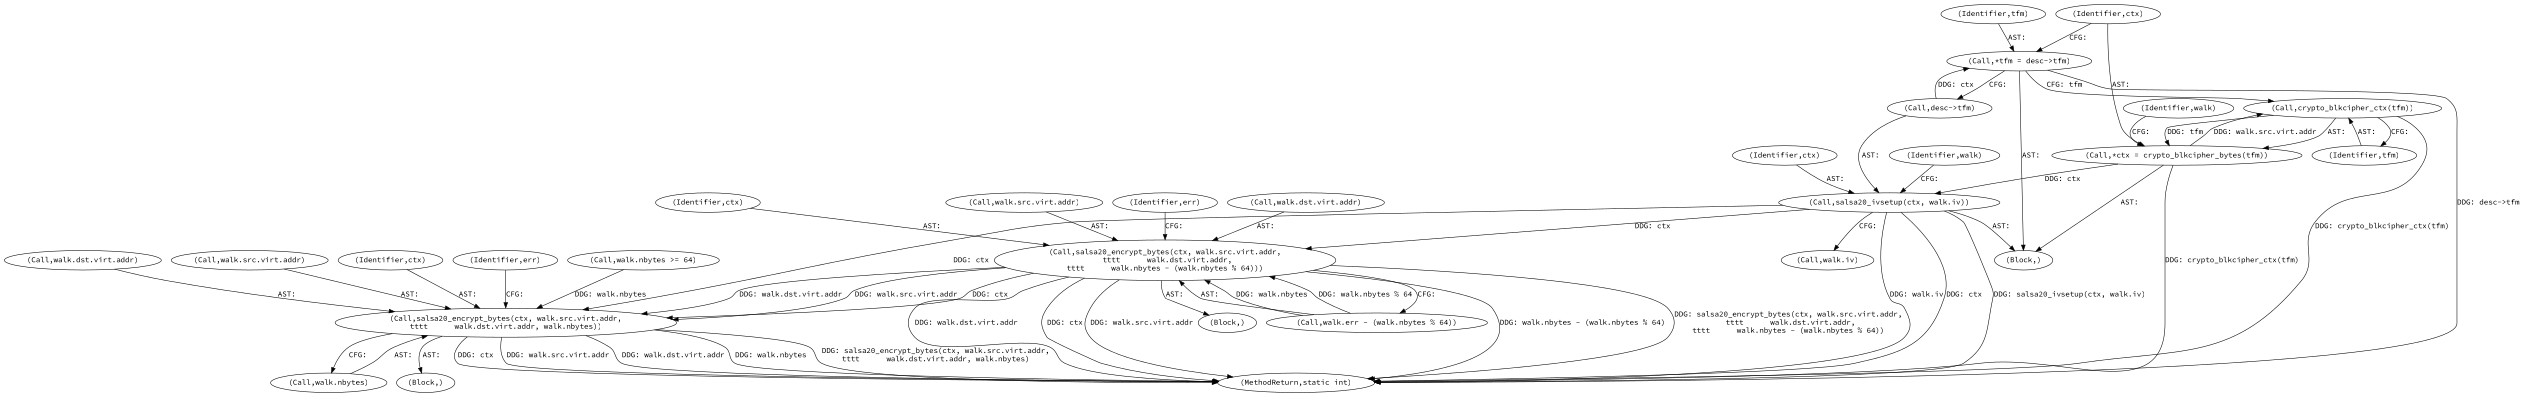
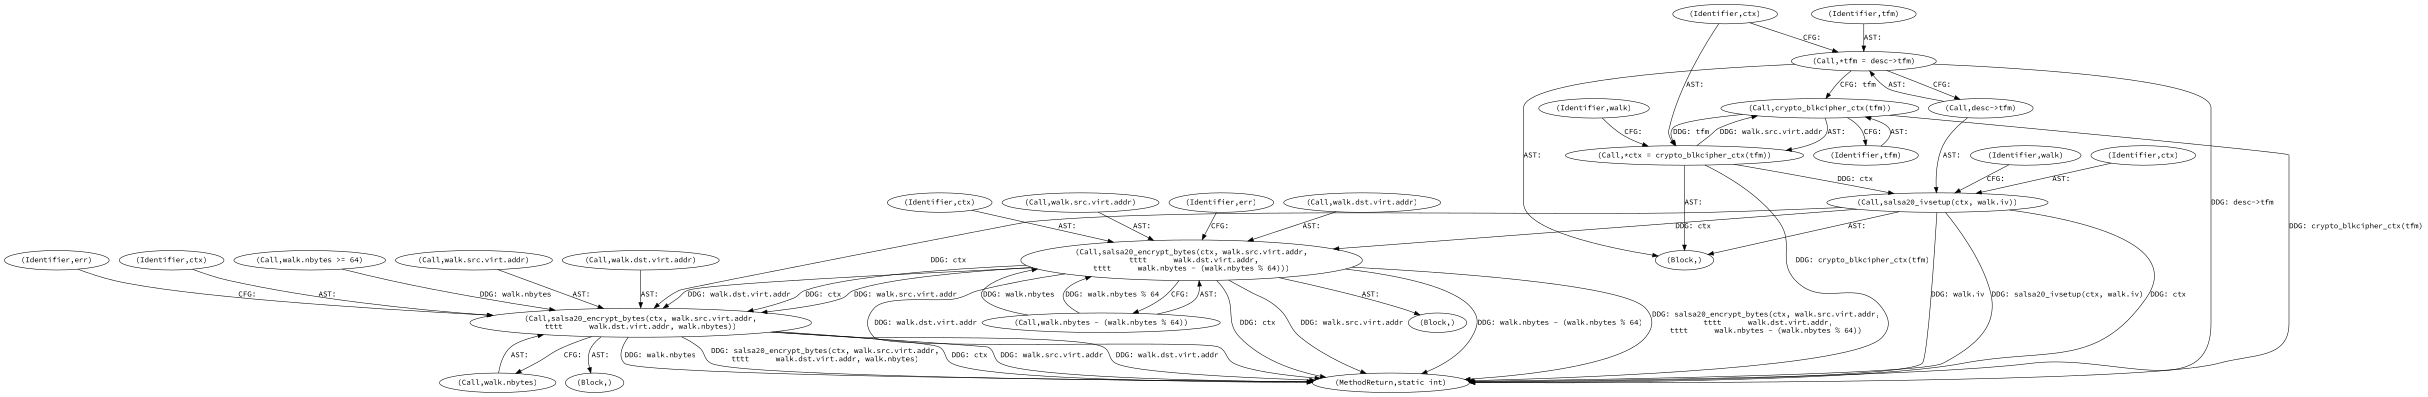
edge "(Call,desc->tfm)" -> "(Call,*tfm = desc->tfm)": label "DDG: ctx" -> "AST: "
node "(Call,*ctx = crypto_blkcipher_bytes(tfm))": label "(Call,*ctx = crypto_blkcipher_bytes(tfm))" -> "(Call,*ctx = crypto_blkcipher_ctx(tfm))"
node "(Call,walk.iv)": removed
node "(Call,walk.err - (walk.nbytes % 64))": label "(Call,walk.err - (walk.nbytes % 64))" -> "(Call,walk.nbytes - (walk.nbytes % 64))"
